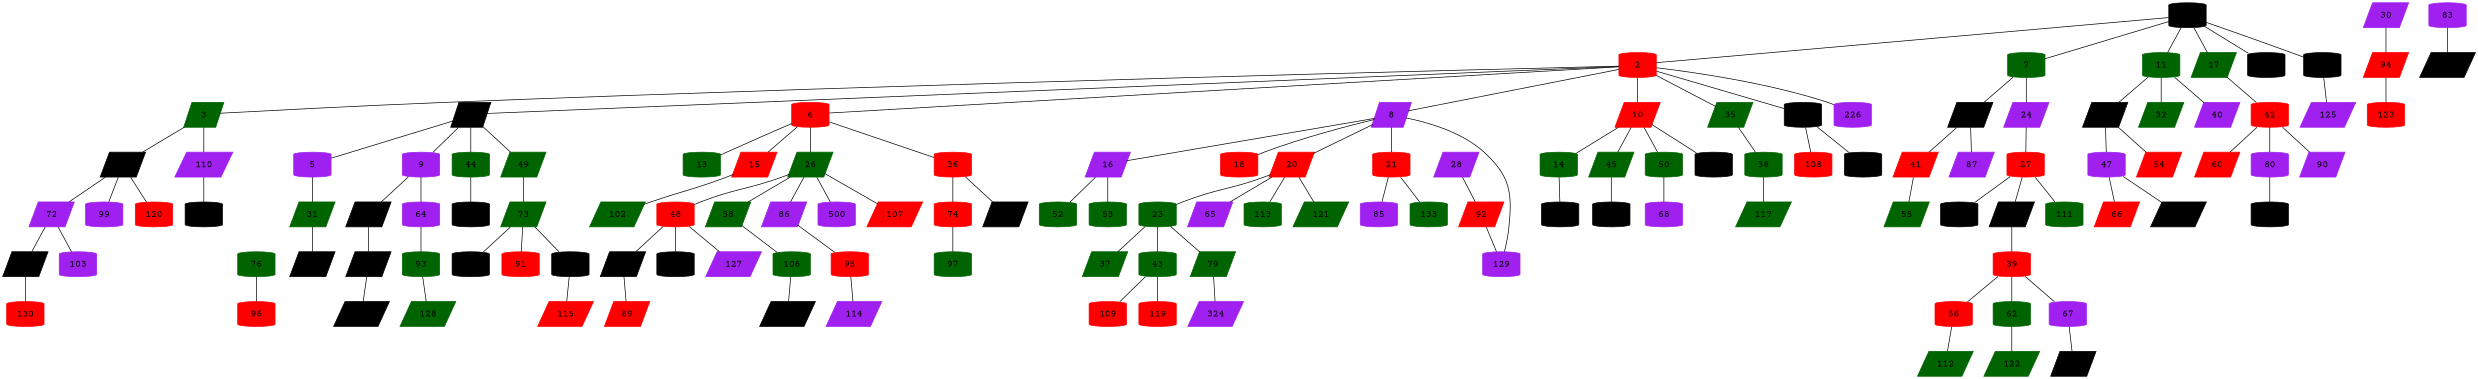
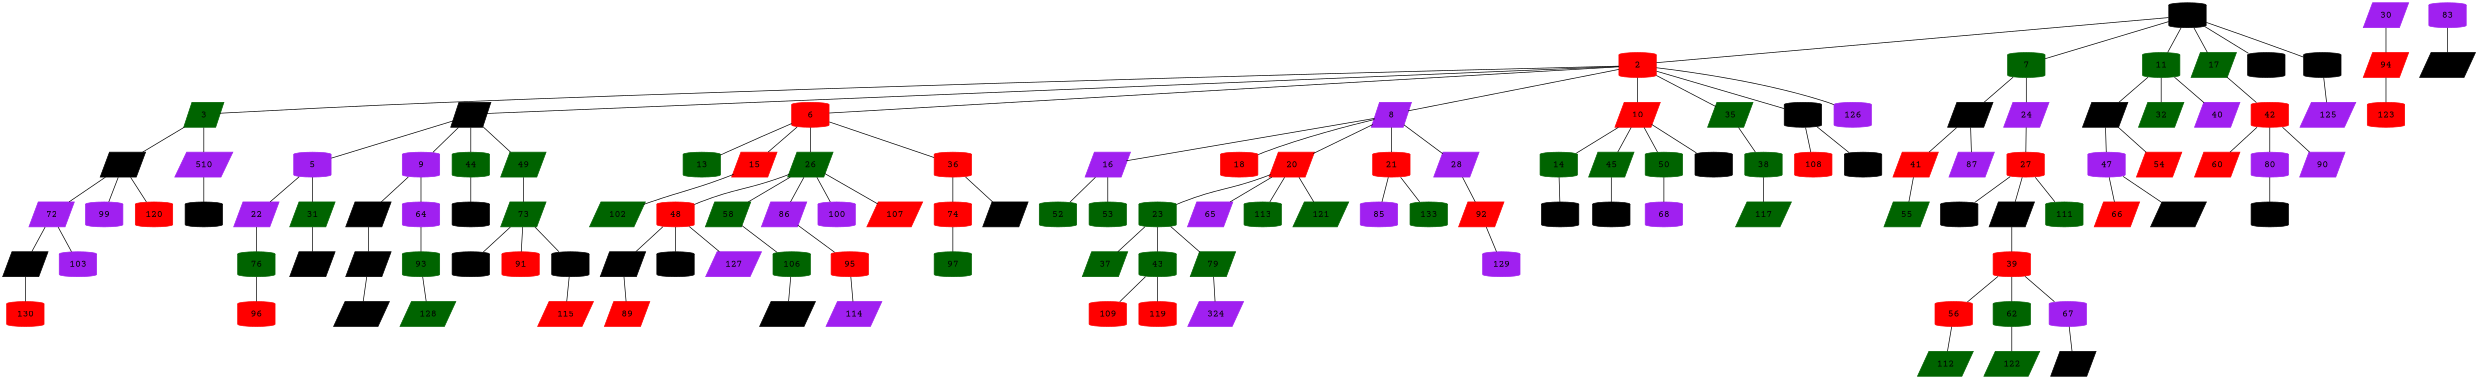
node "226": label "226" -> "126"
edge "8" -- "129": now "8" -- "28"
node "110": label "110" -> "510"
node "22": added
node "500": label "500" -> "100"
